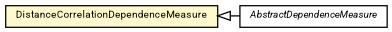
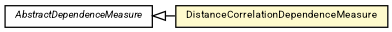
edge "AbstractDependenceMeasure" -> "DistanceCorrelationDependenceMeasure": reversed
